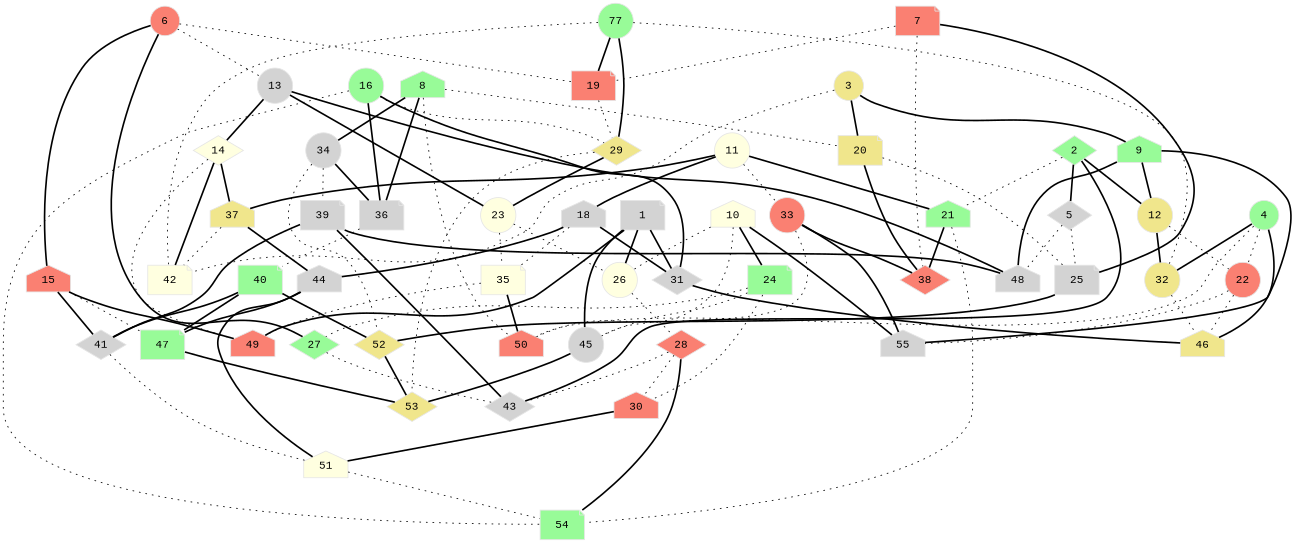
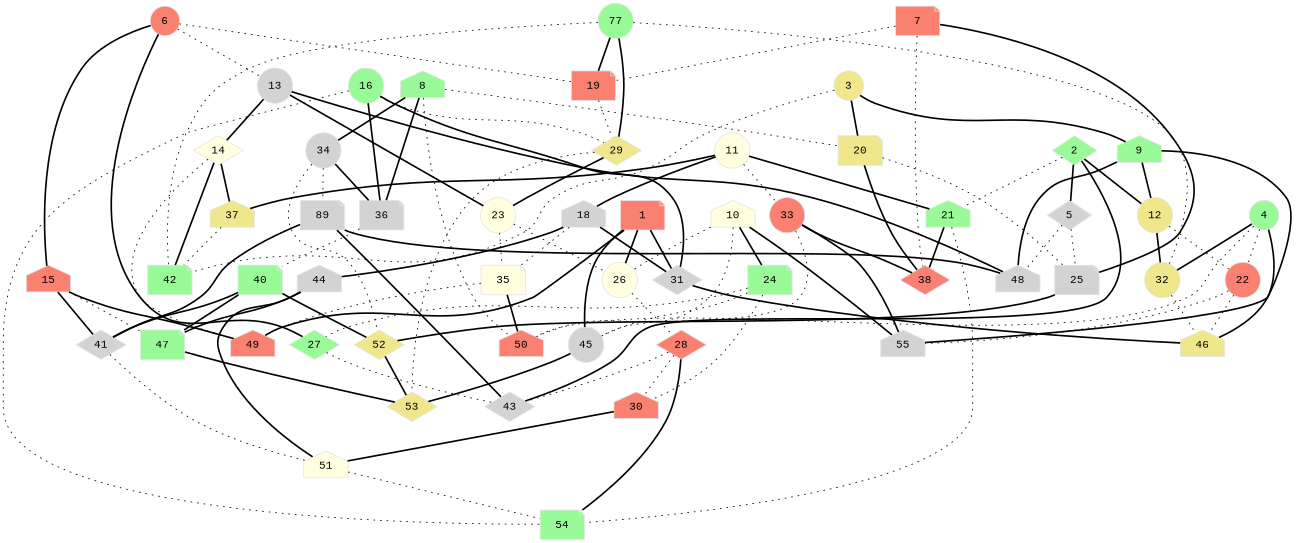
node "39": label "39" -> "89"
node "1": fillcolor lightgrey -> salmon
edge "37" -- "44": removed
node "42": fillcolor lightyellow -> palegreen
